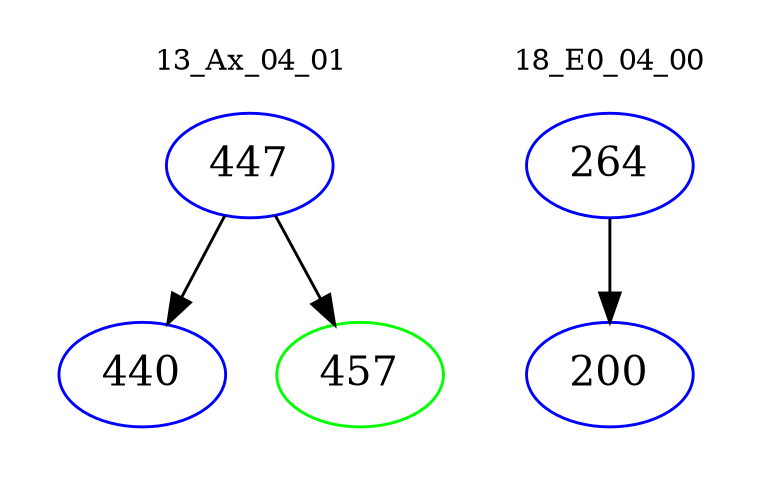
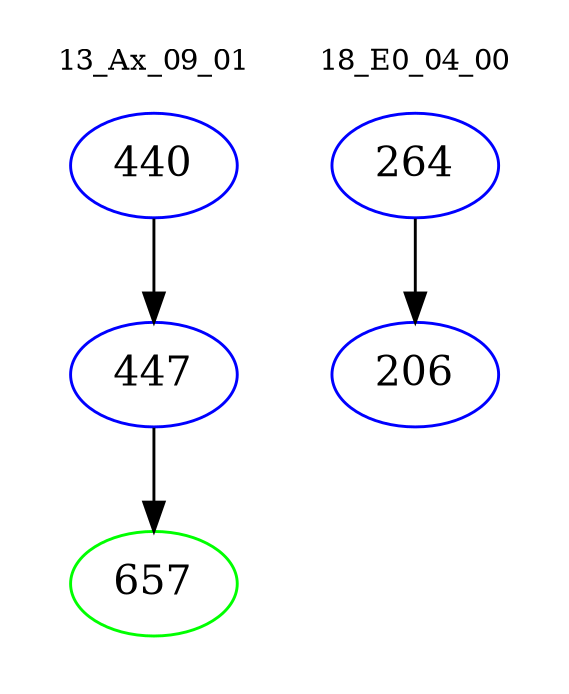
cluster "13_Ax_04_01": label "13_Ax_04_01" -> "13_Ax_09_01"
edge "447" -> "440": reversed
node "457": label "457" -> "657"
node "200": label "200" -> "206"
